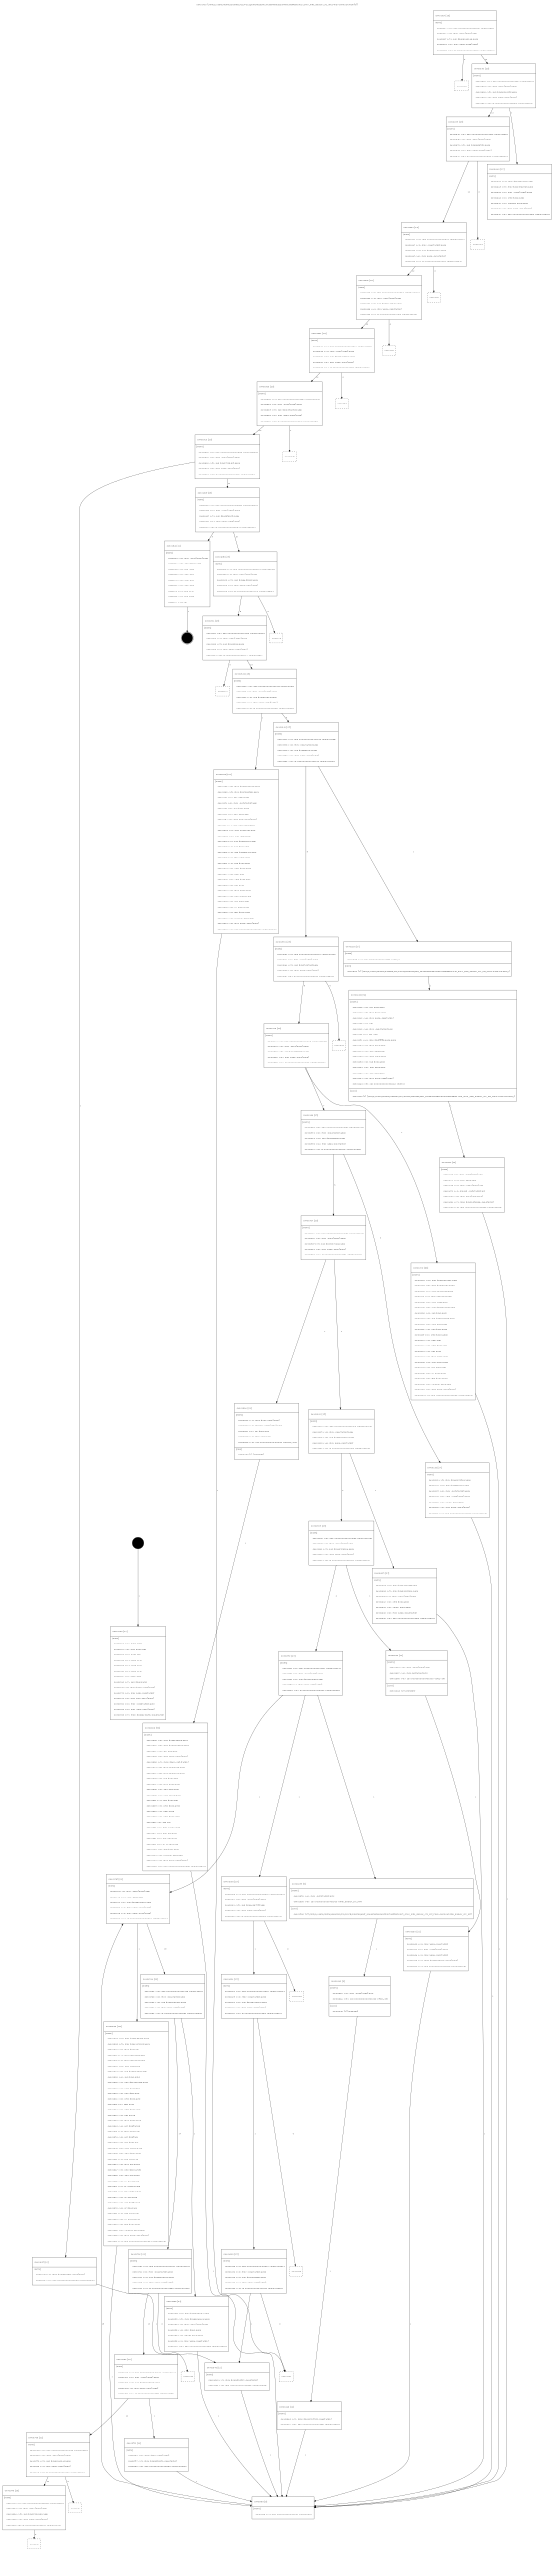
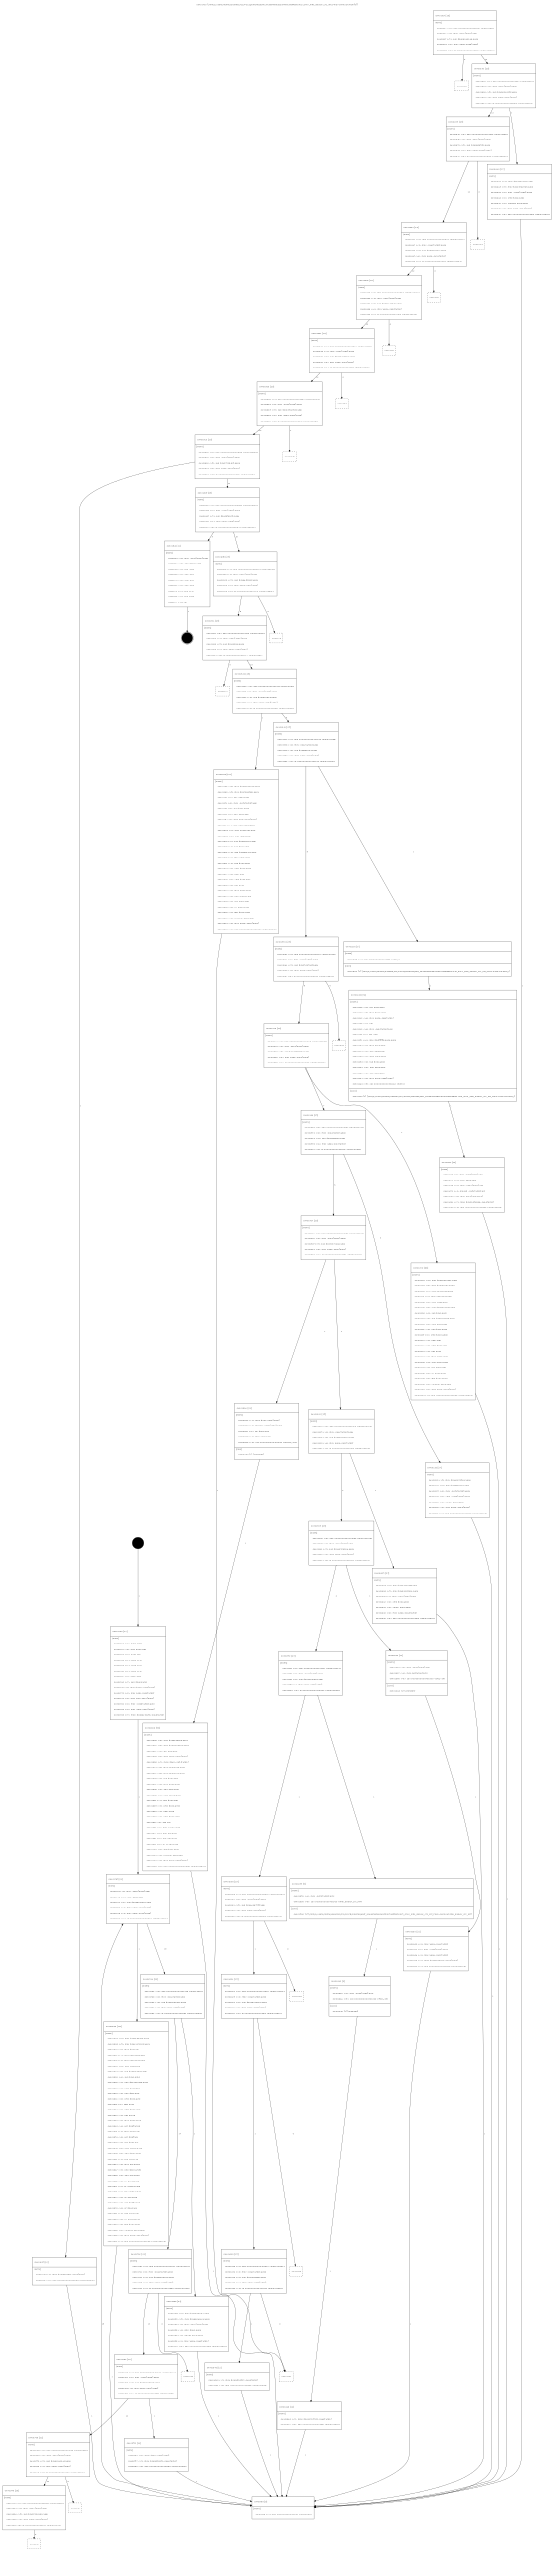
edge "0x401a60 [27]" -> "0x401fd8 [5]": added, label "1"
edge "0x4019f2 [25]" -> "0x40178f [23]": now "0x401760 [47]" -> "0x40178f [23]"
edge "0x401c0f [12]" -> "0x401d4d [12]": now "0x401c0f [12]" -> "0x401fd8 [5]"
